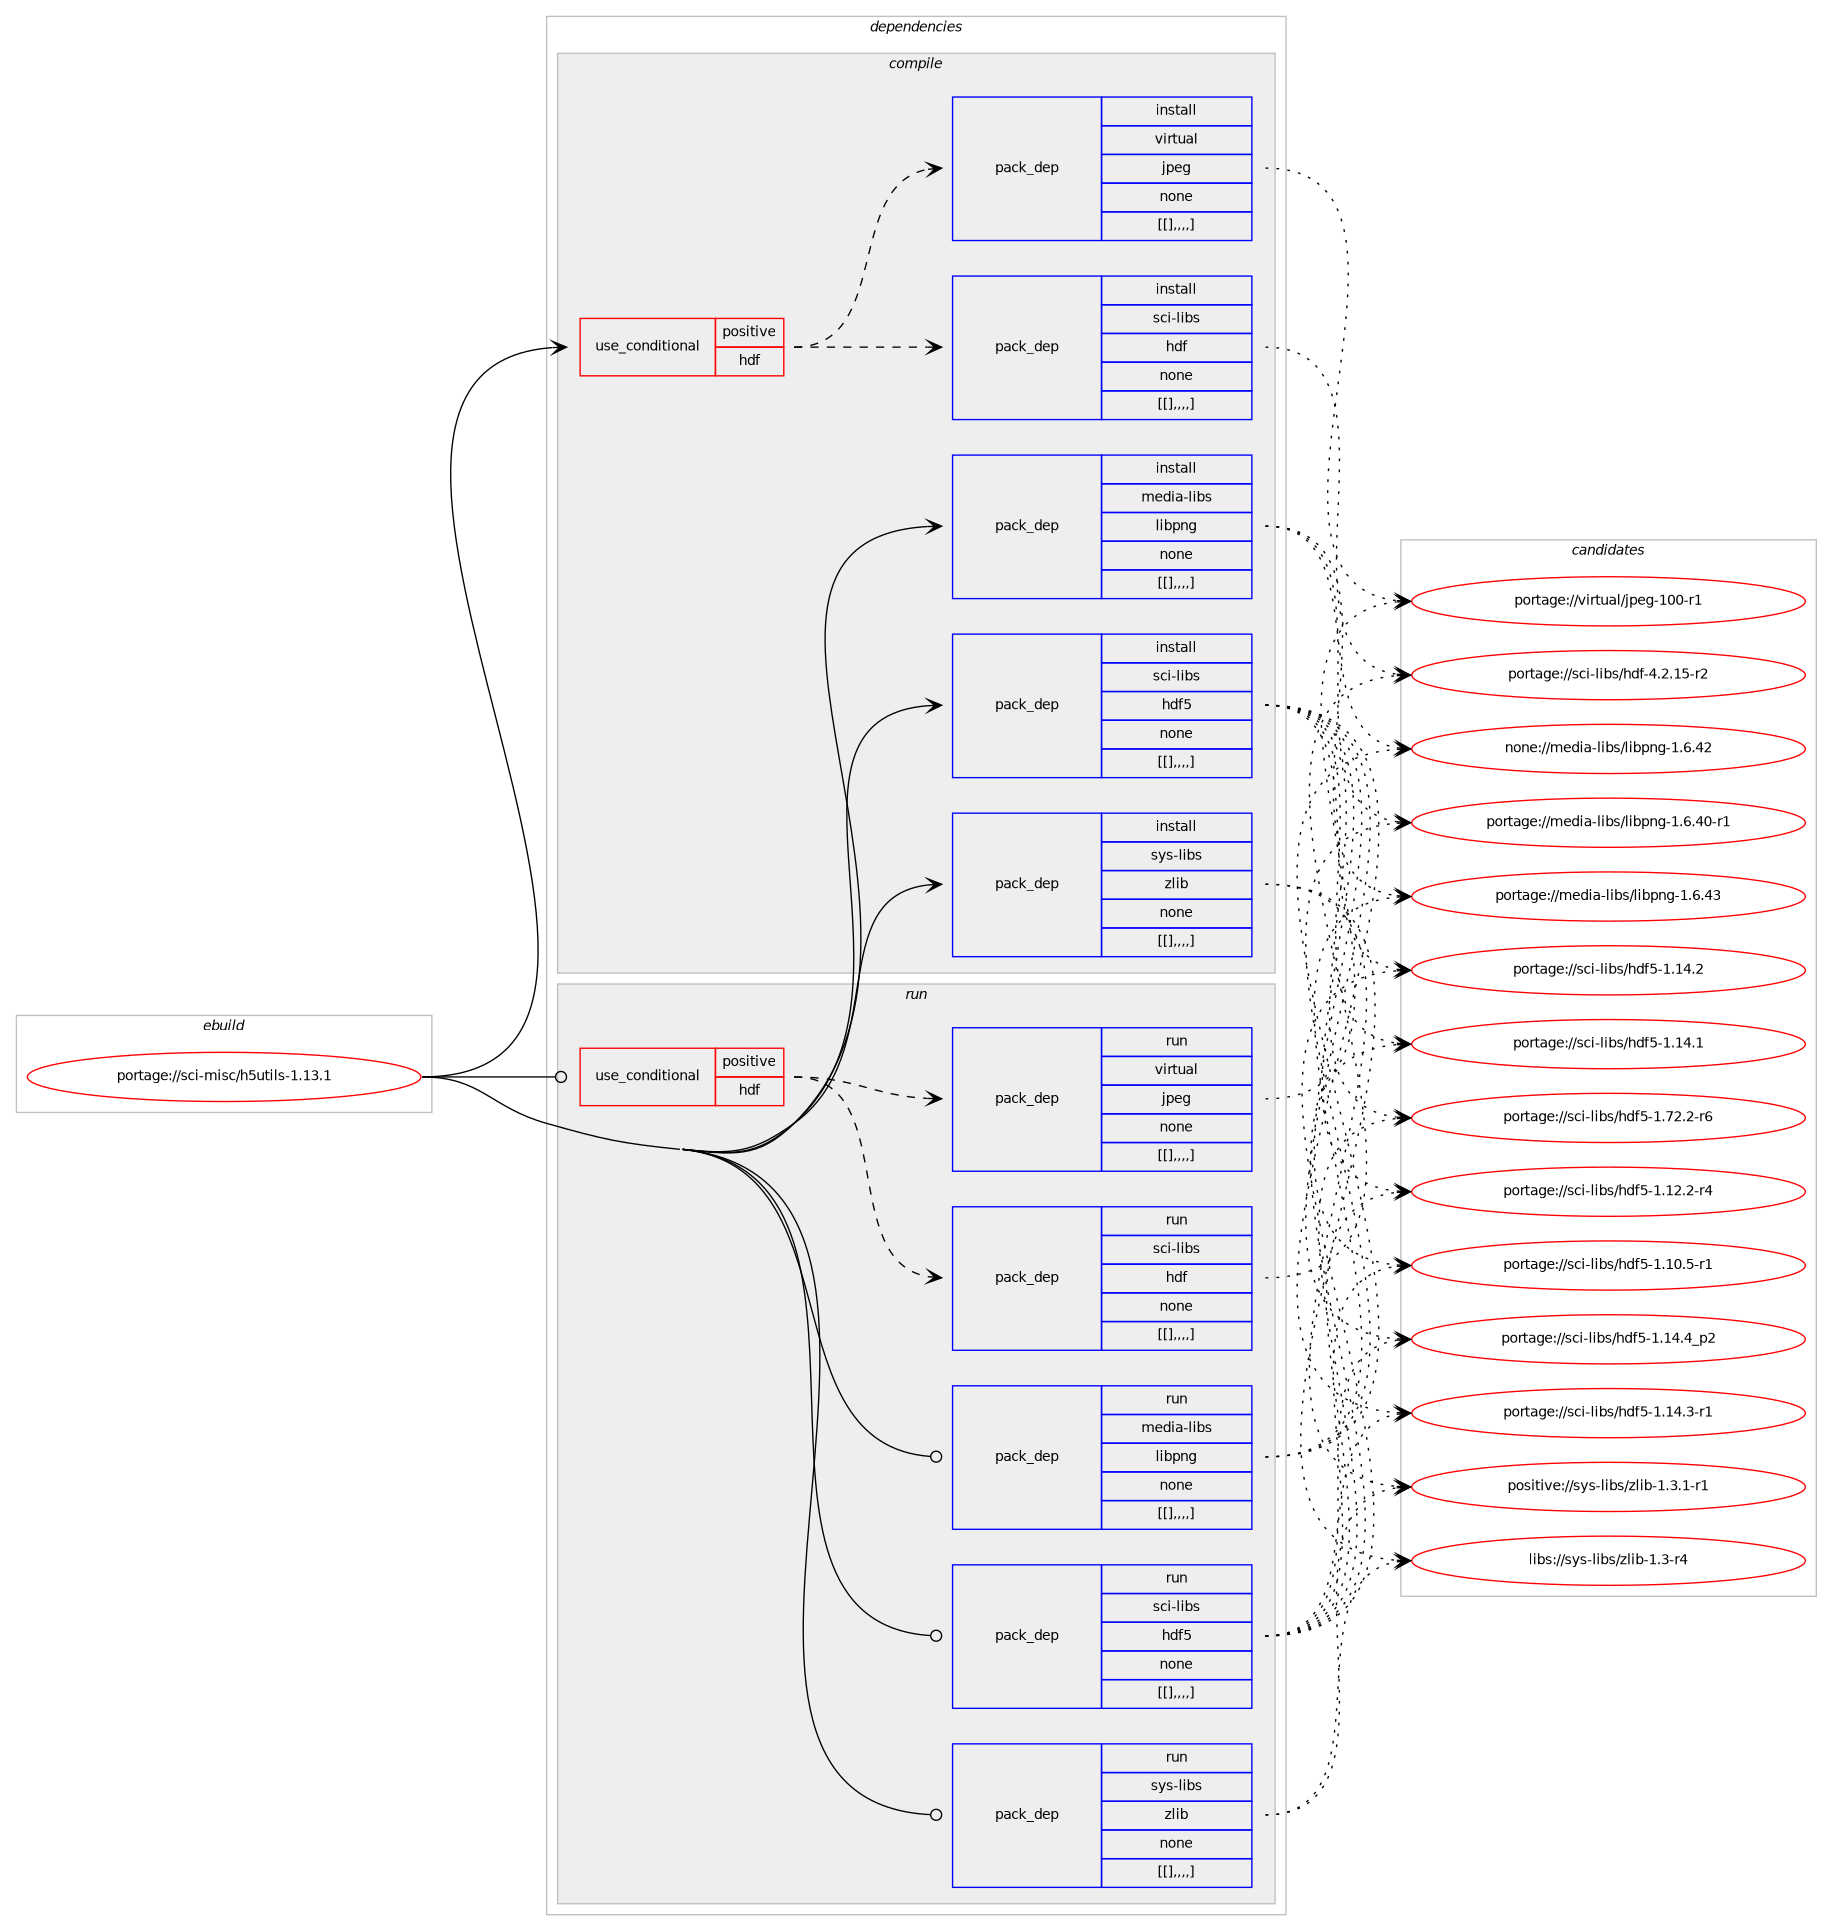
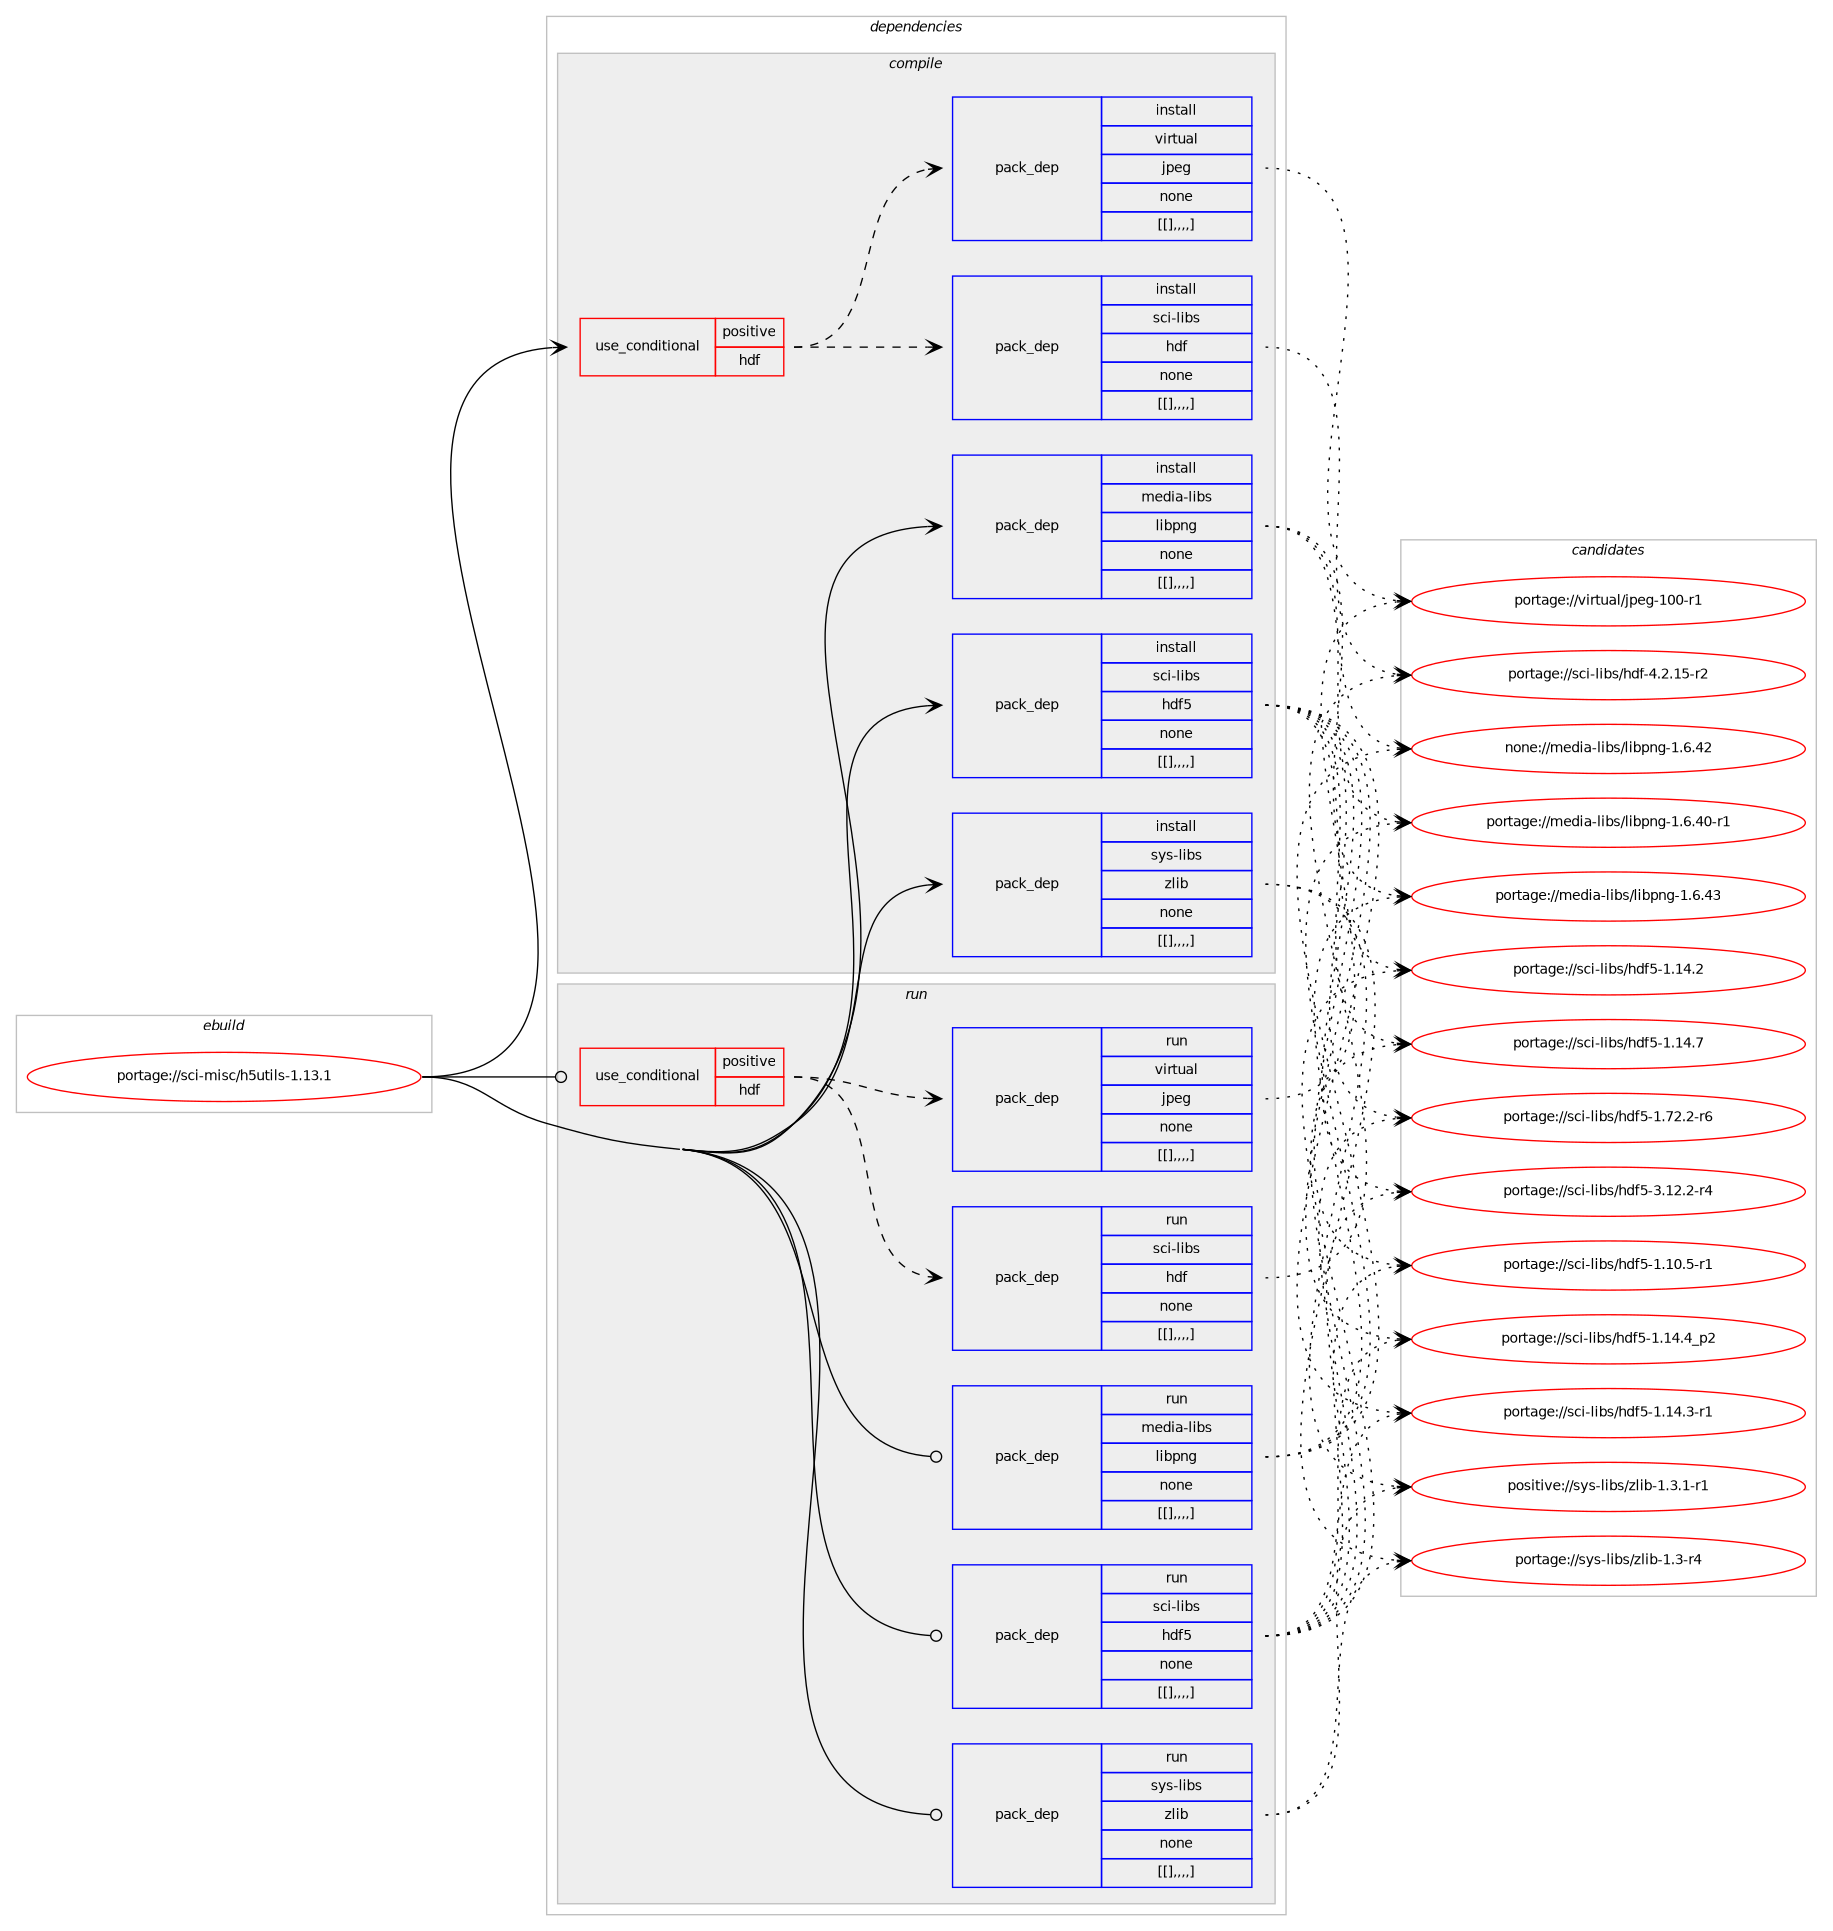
node "portage://sci-libs/hdf5-1.14.1": label "portage://sci-libs/hdf5-1.14.1" -> "portage://sci-libs/hdf5-1.14.7"
node "portage://sci-libs/hdf5-1.12.2-r4": label "portage://sci-libs/hdf5-1.12.2-r4" -> "portage://sci-libs/hdf5-3.12.2-r4"
node "libs://sys-libs/zlib-1.3-r4": label "libs://sys-libs/zlib-1.3-r4" -> "portage://sys-libs/zlib-1.3-r4"
